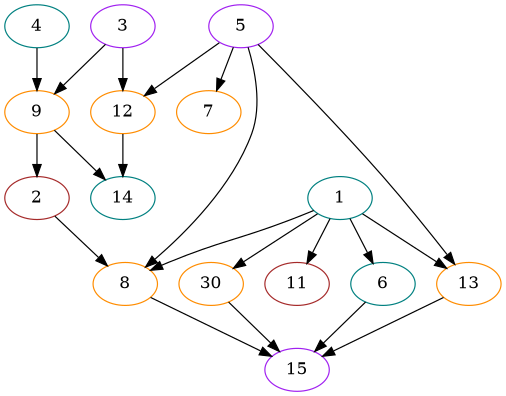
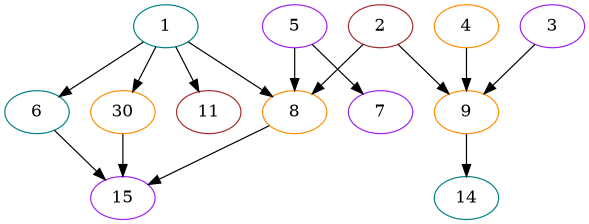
node "4": color teal -> darkorange
node "12": removed
node "7": color darkorange -> purple
edge "9" -> "2": reversed
node "13": removed
